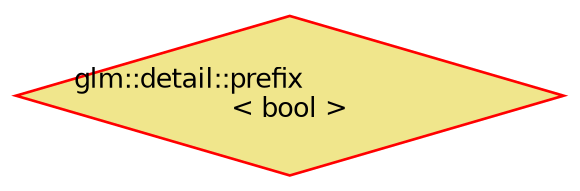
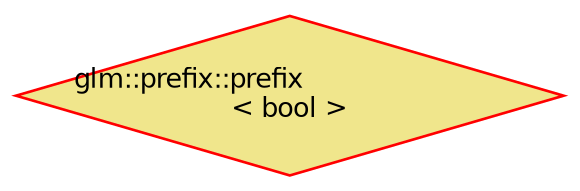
node "glm::detail::prefix < bool >": label "glm::detail::prefix < bool >" -> "glm::prefix::prefix < bool >"
